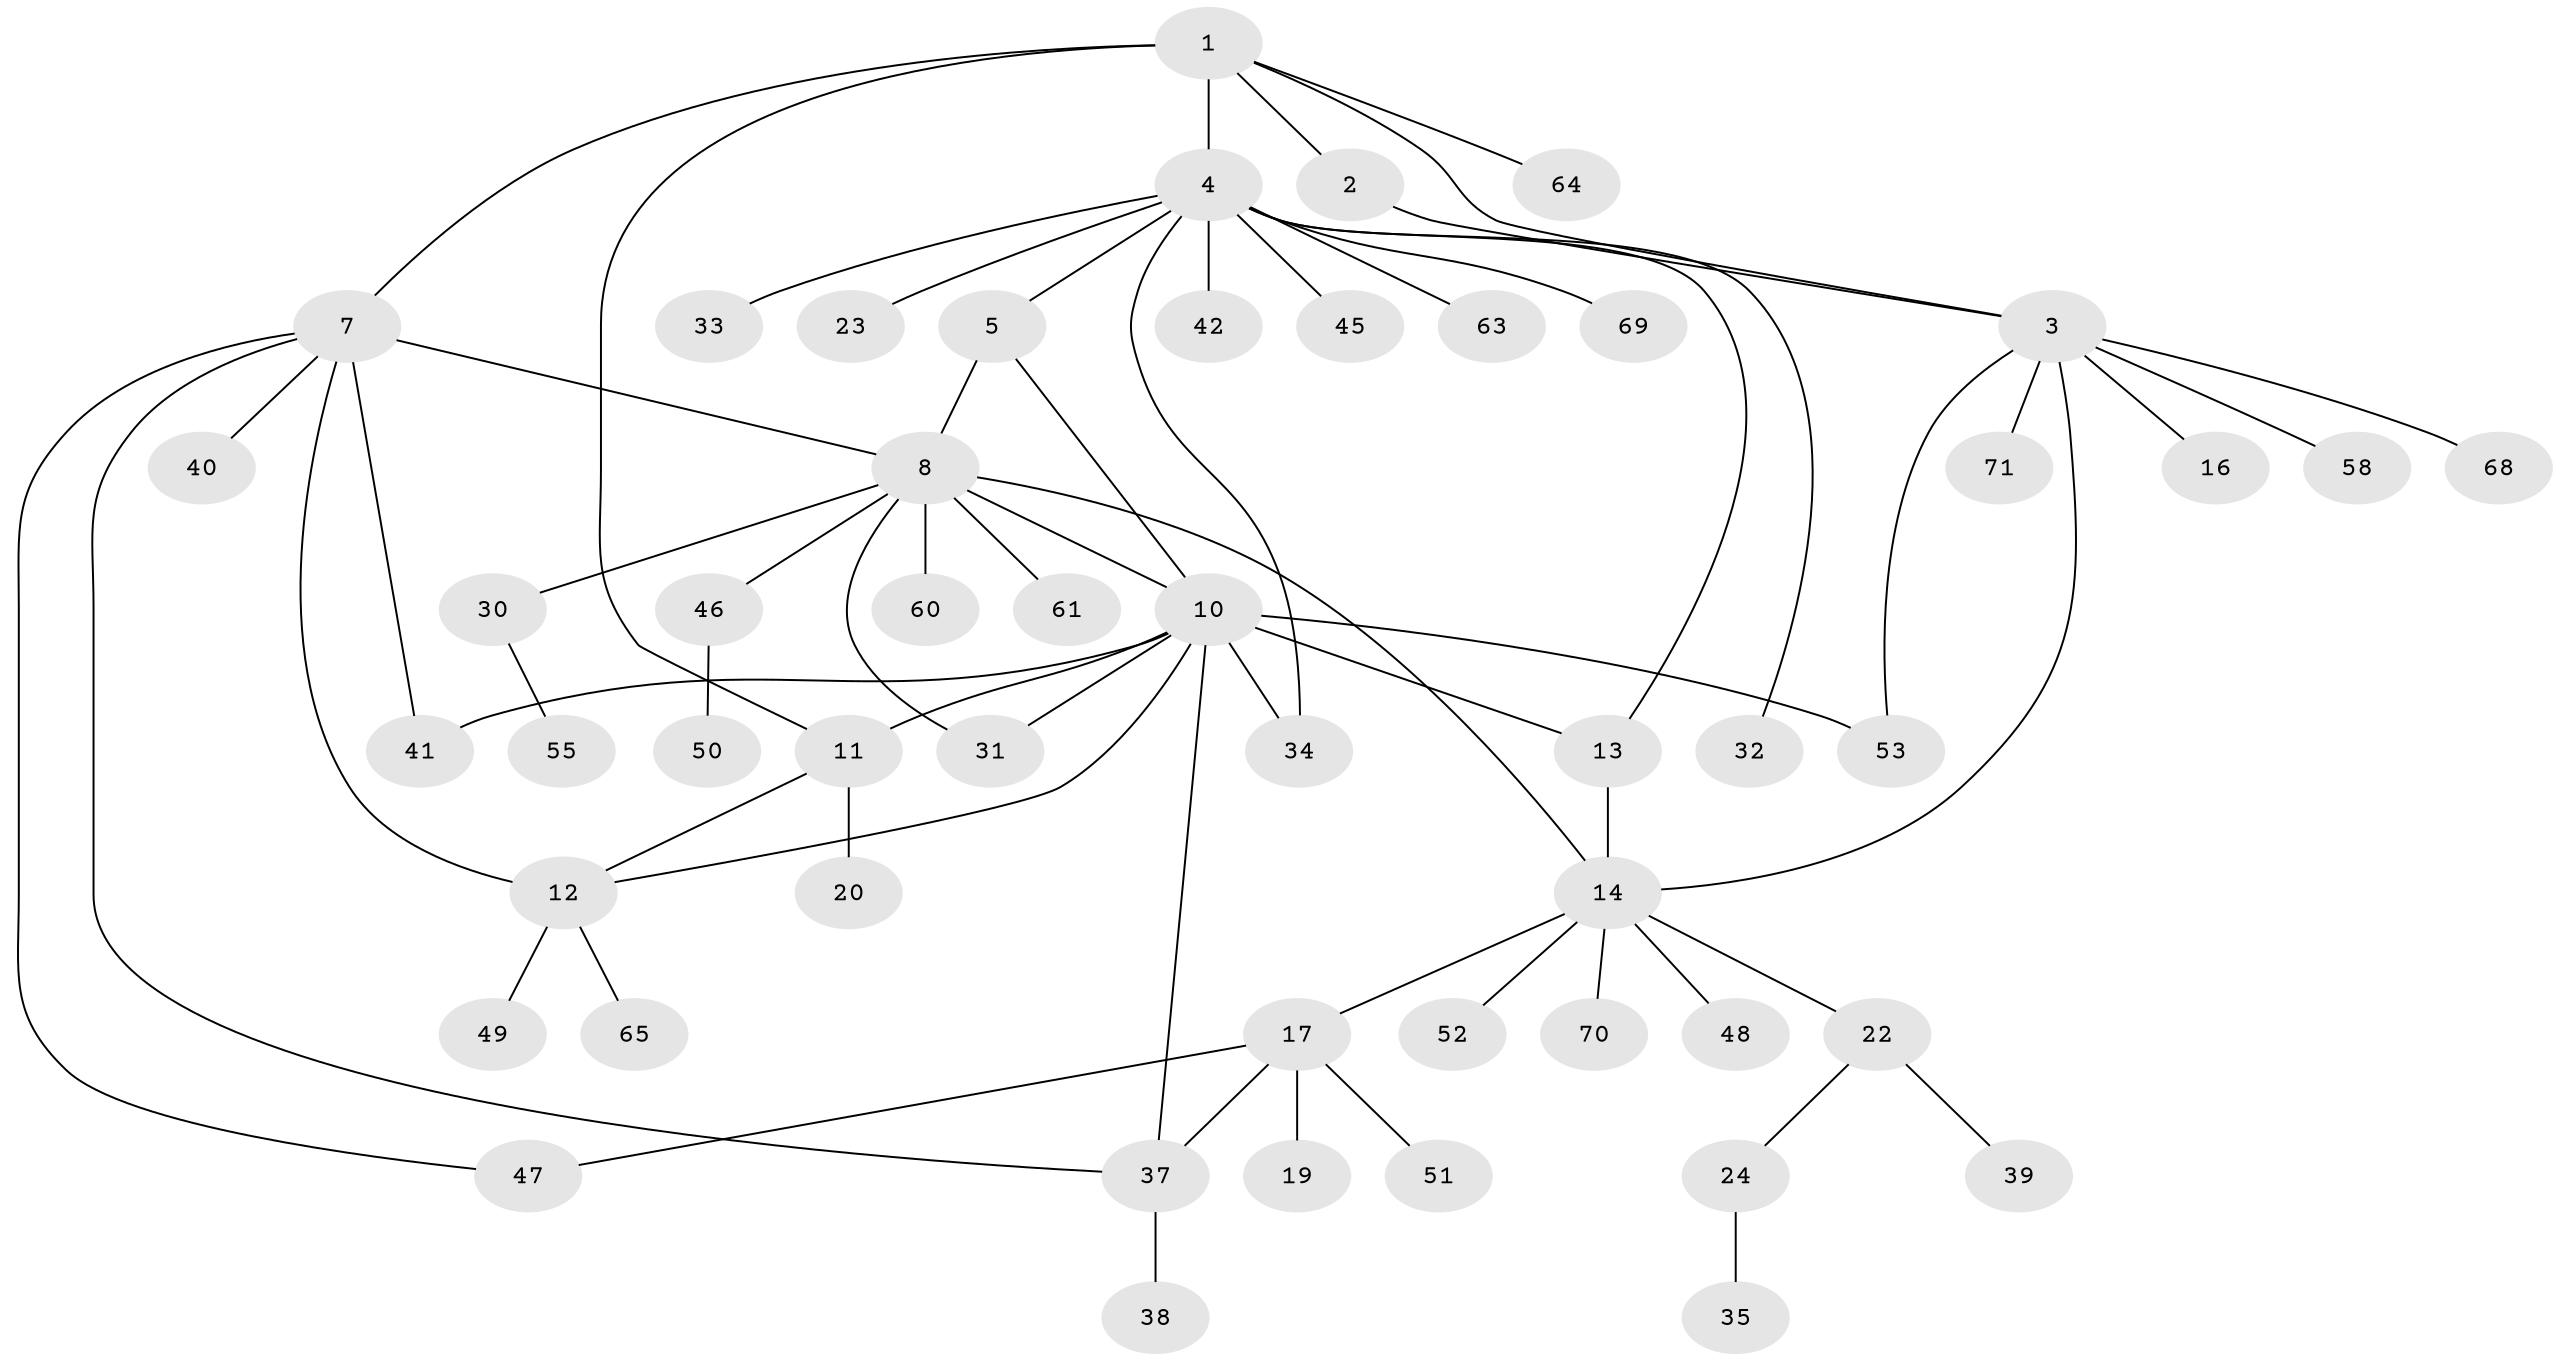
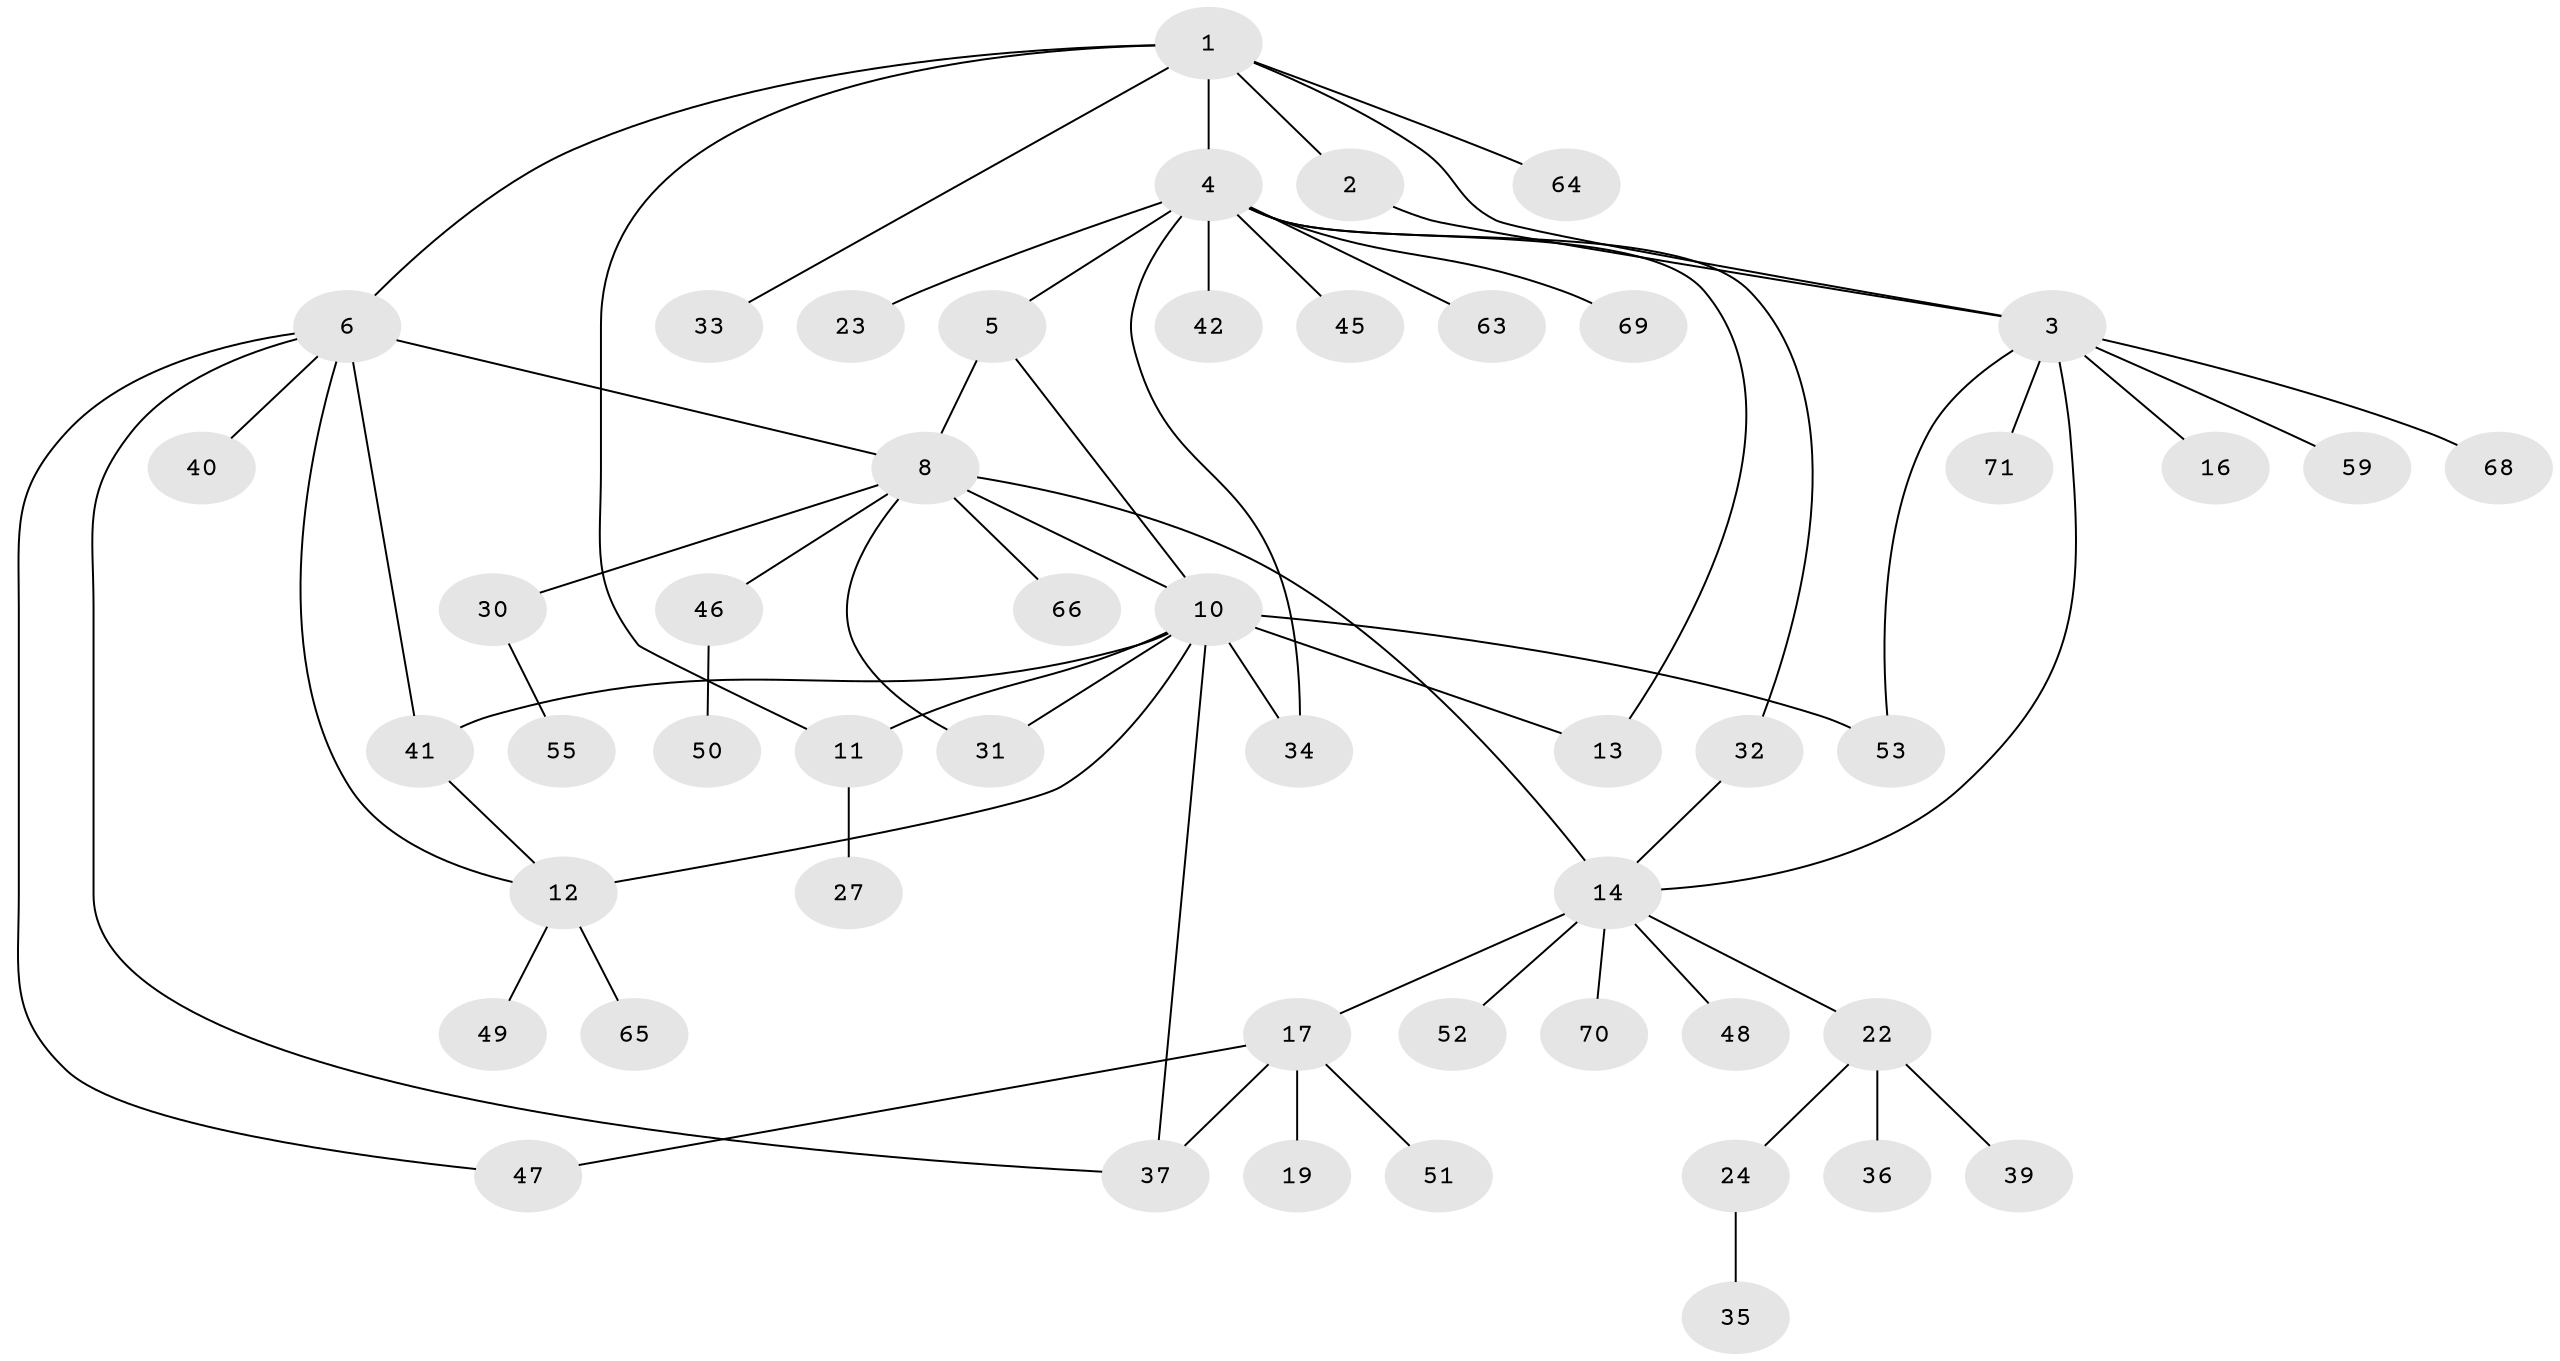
edge "4" -- "33": now "1" -- "33"
node "7": label "7" -> "6"
node "58": label "58" -> "59"
node "60": removed
node "61": label "61" -> "66"
edge "11" -- "12": now "41" -- "12"
edge "13" -- "14": now "32" -- "14"
node "20": label "20" -> "27"
node "36": added
node "38": removed
